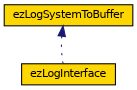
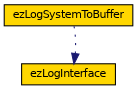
edge "ezLogInterface" -> "ezLogSystemToBuffer": reversed
